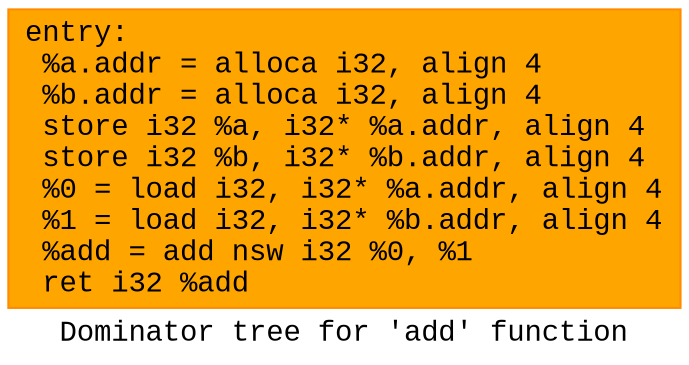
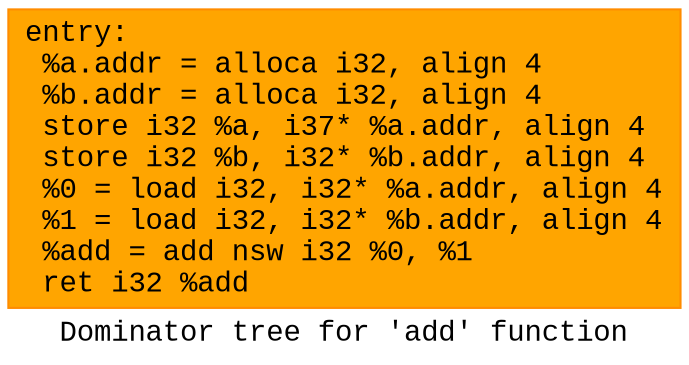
node "entry:": text "store i32 %a, i32* %a.addr, align 4" -> "store i32 %a, i37* %a.addr, align 4"
